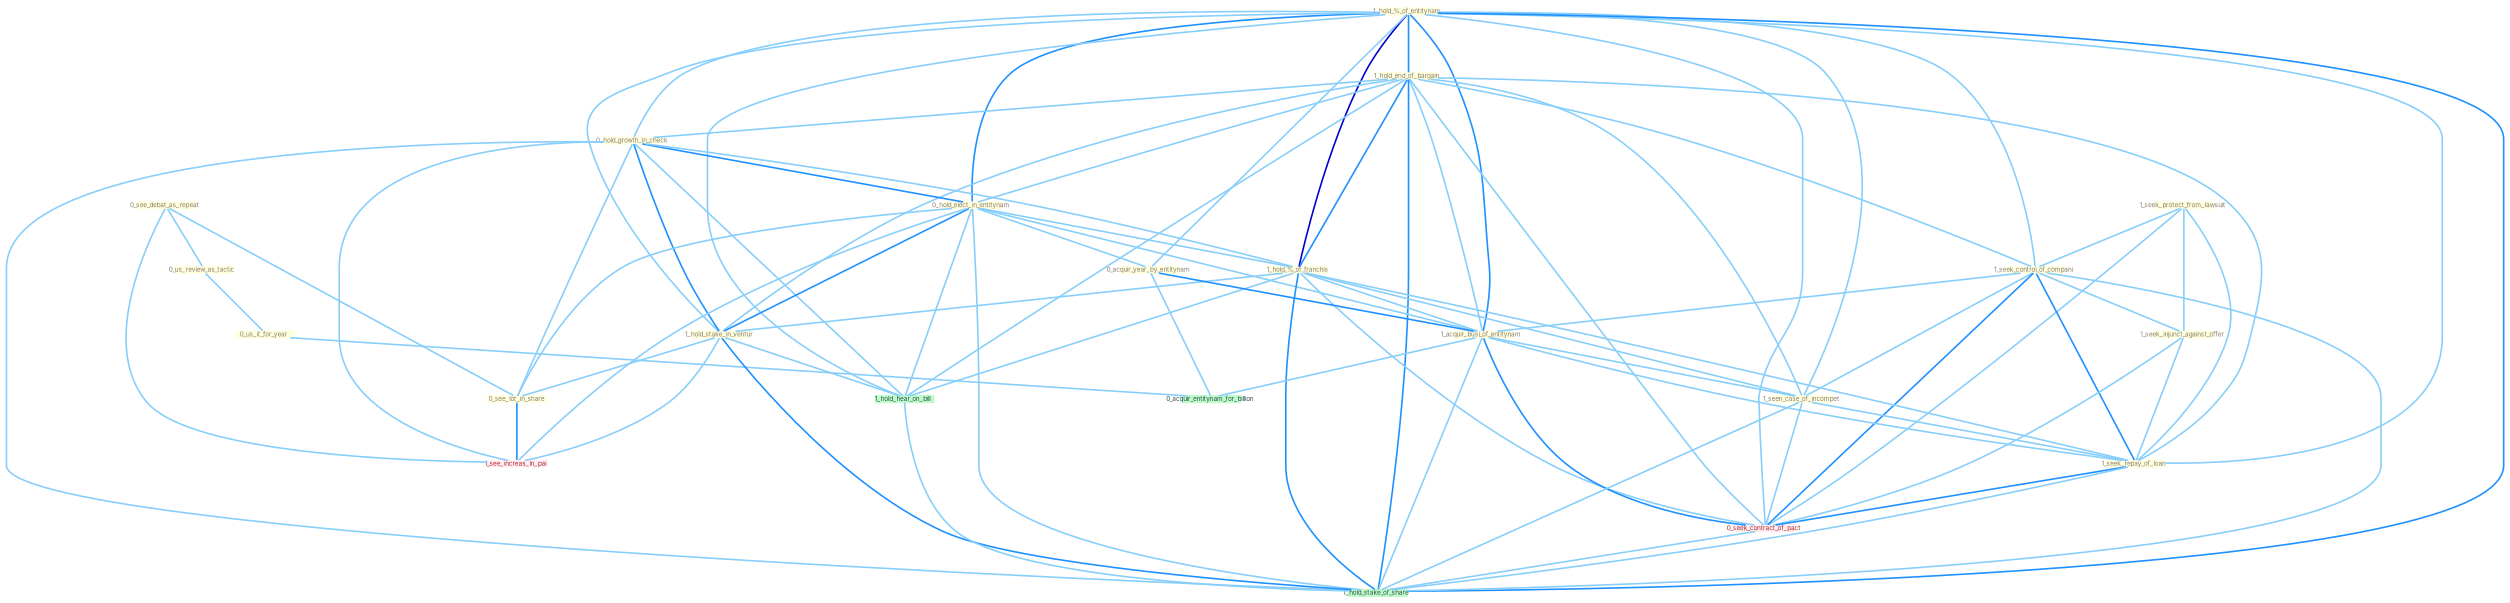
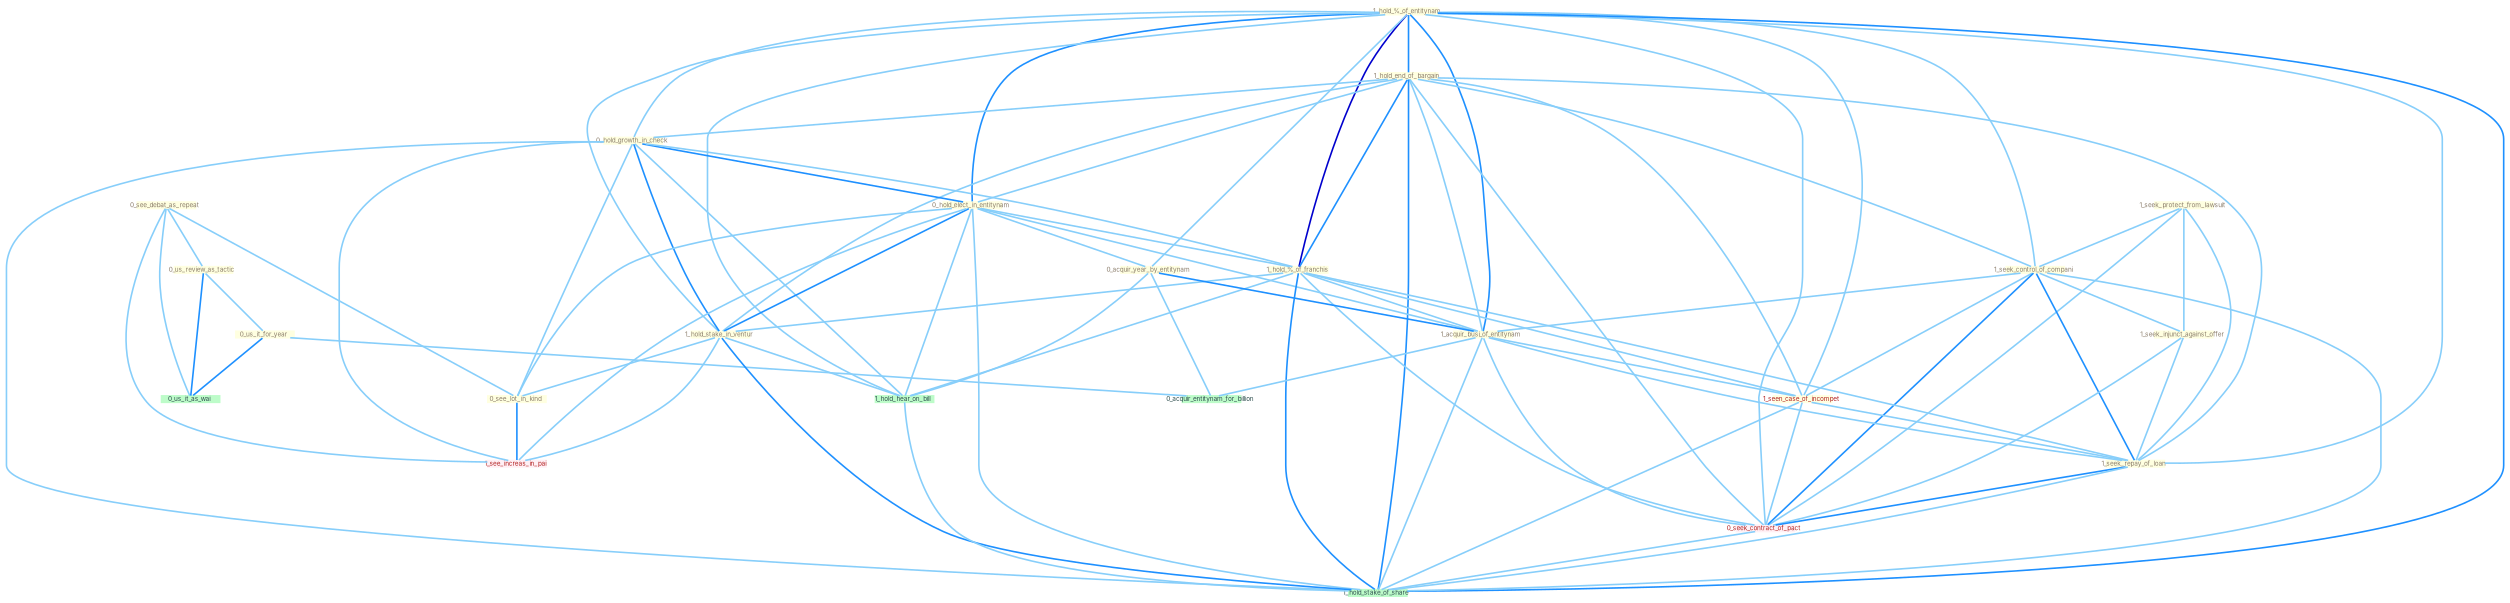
edge "1_hold_end_of_bargain" -- "1_hold_hear_on_bill": now "0_acquir_year_by_entitynam" -- "1_hold_hear_on_bill"
node "0_us_it_as_wai": added
node "0_see_lot_in_share": label "0_see_lot_in_share" -> "0_see_lot_in_kind"
node "1_seen_case_of_incompet": fontcolor #8b7d6b -> #b22222
edge "1_acquir_busi_of_entitynam" -- "0_seek_contract_of_pact": color #1e90ff -> #87cefa
